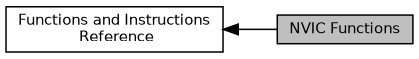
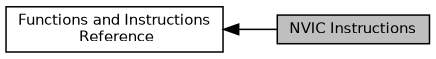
node "NVIC Functions": label "NVIC Functions" -> "NVIC Instructions"
